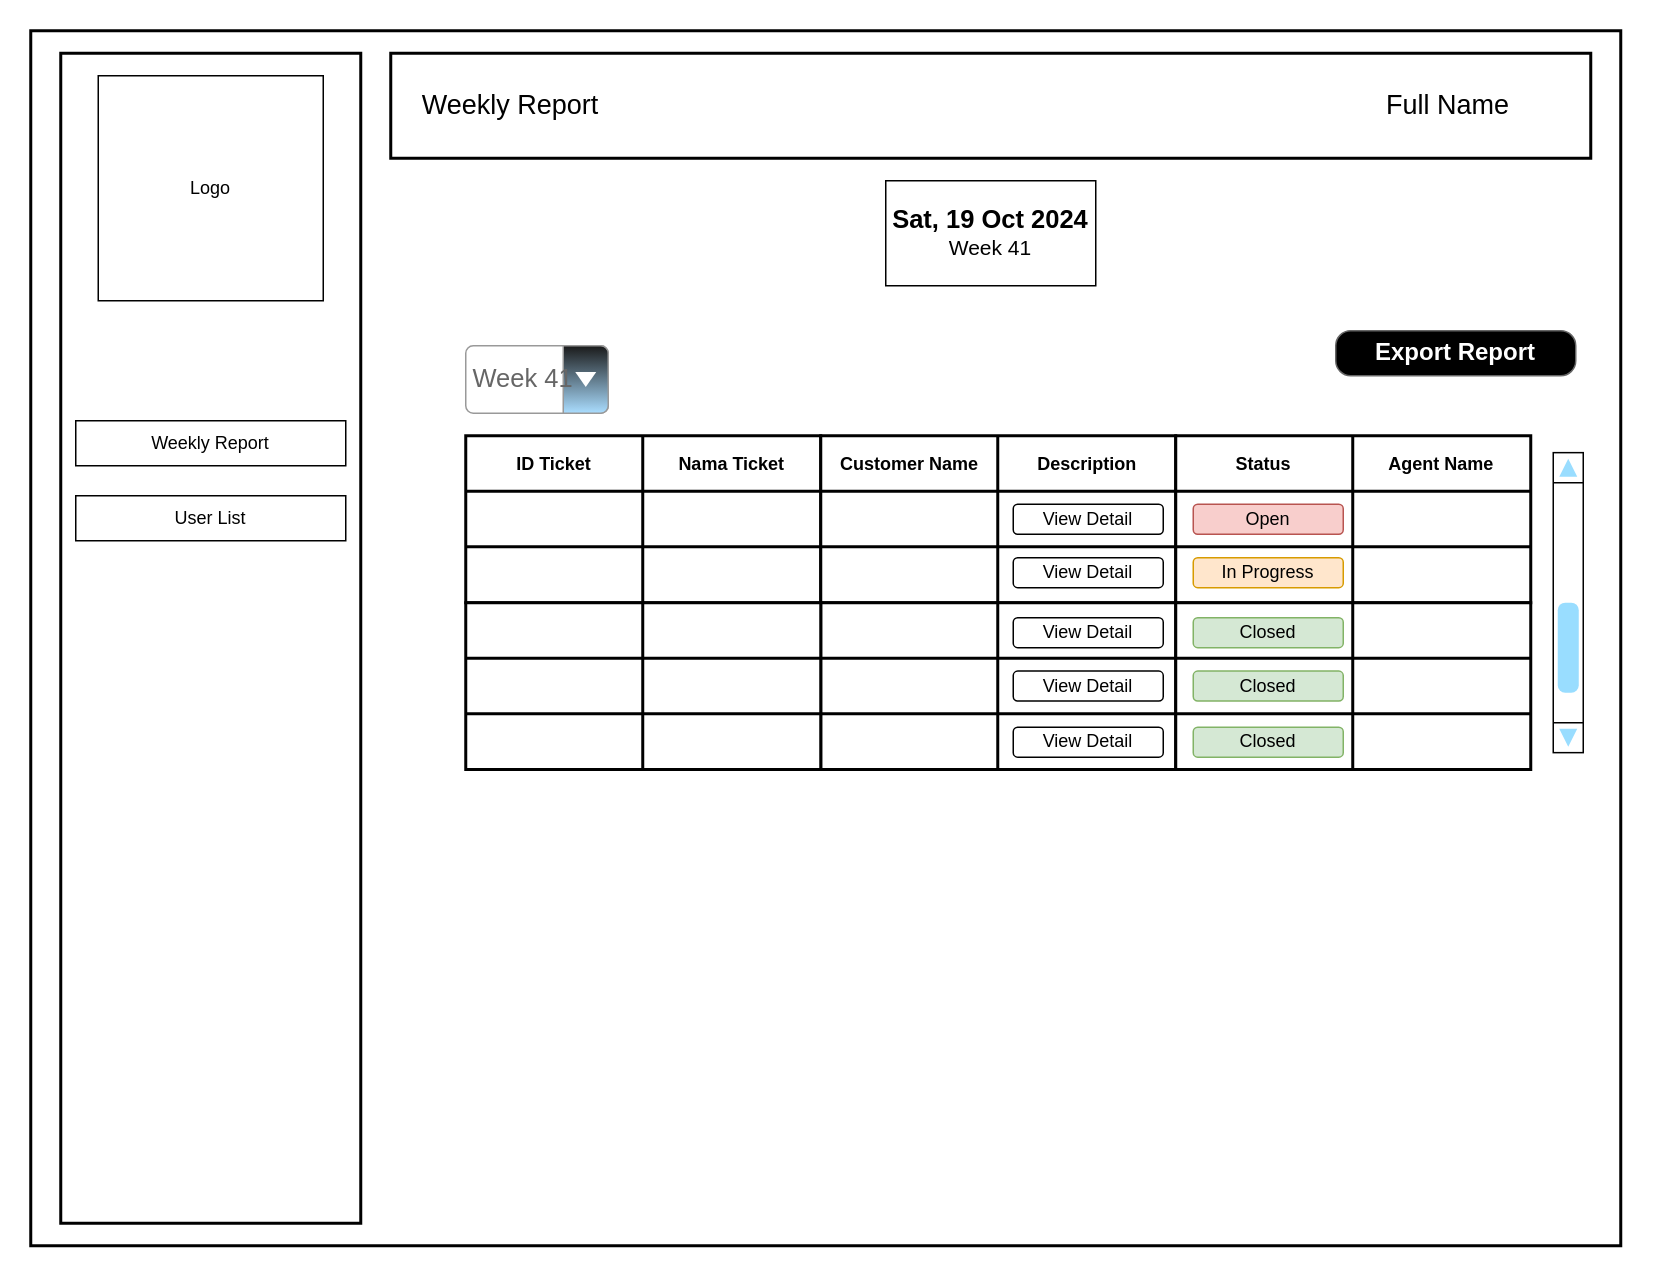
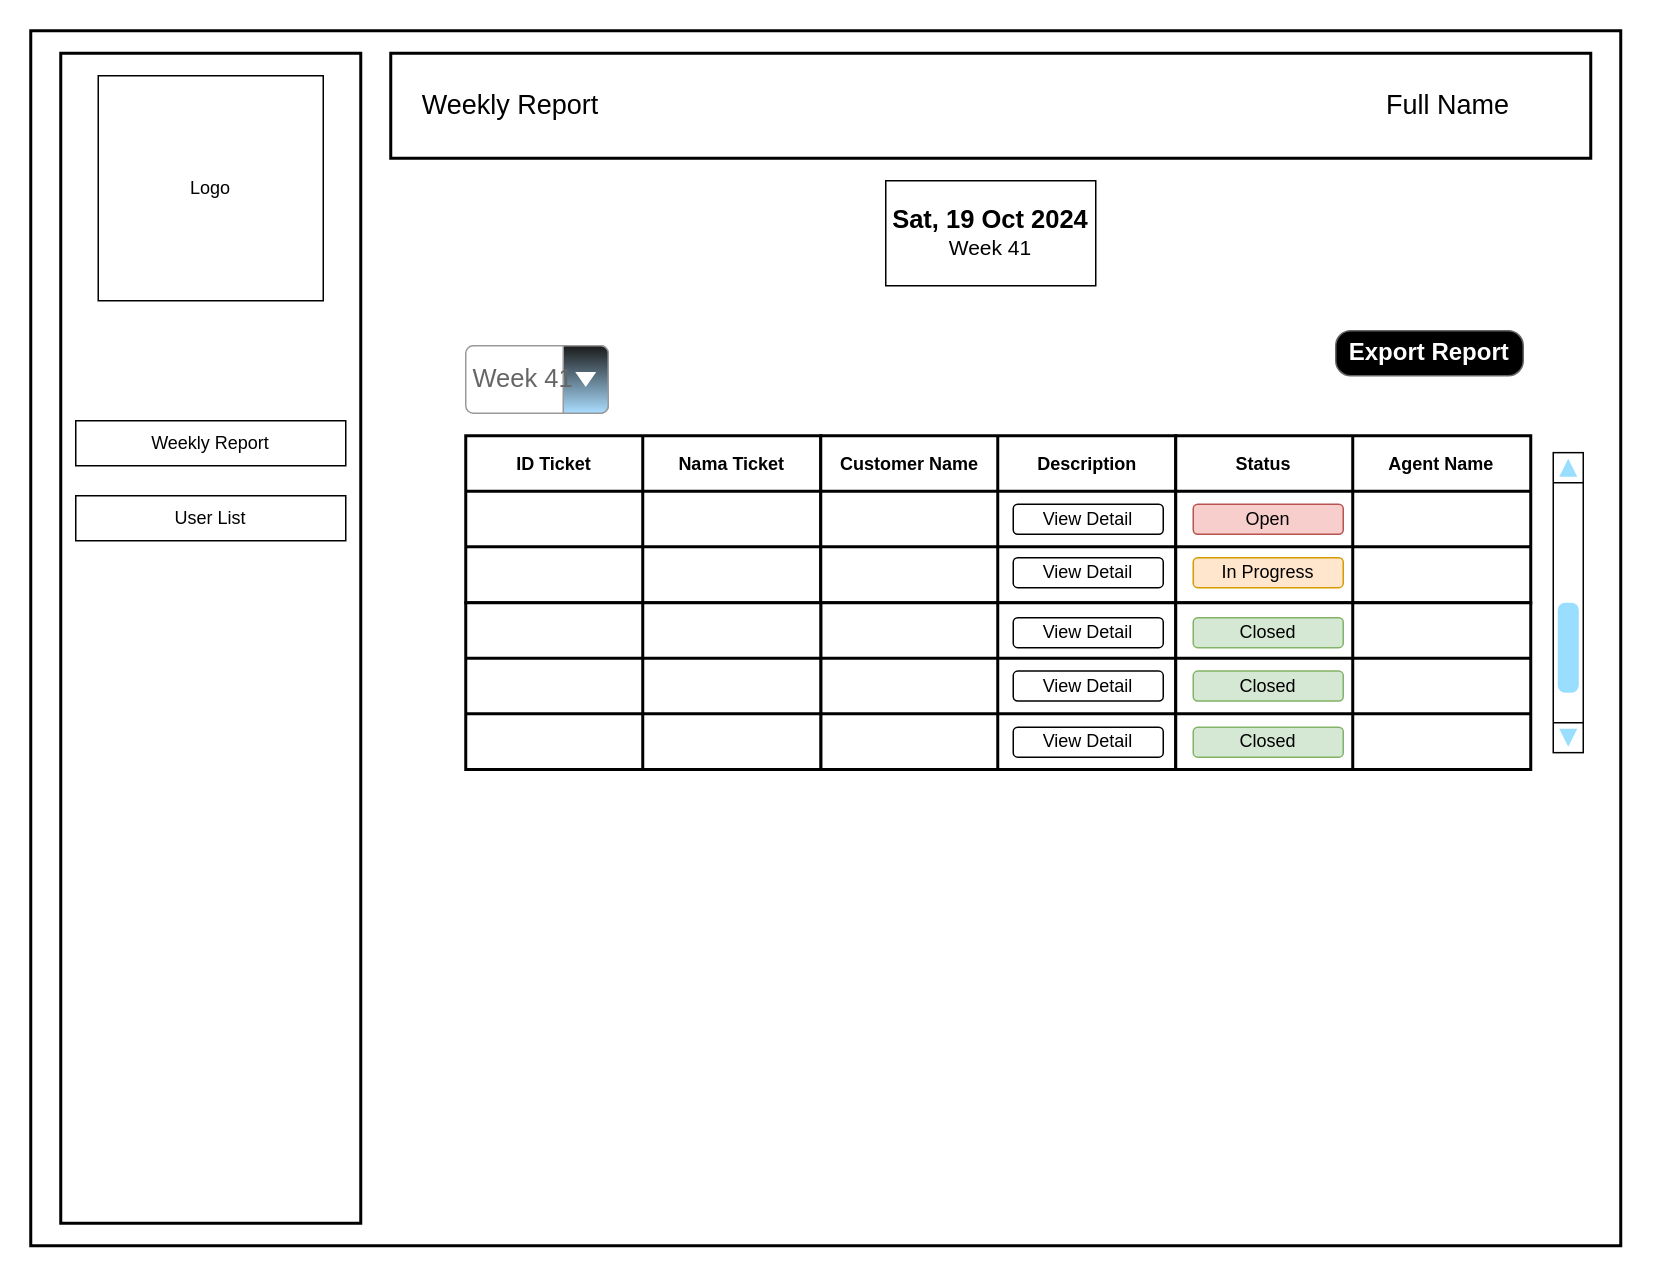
node "Export Report": size 240x45 -> 188x45
